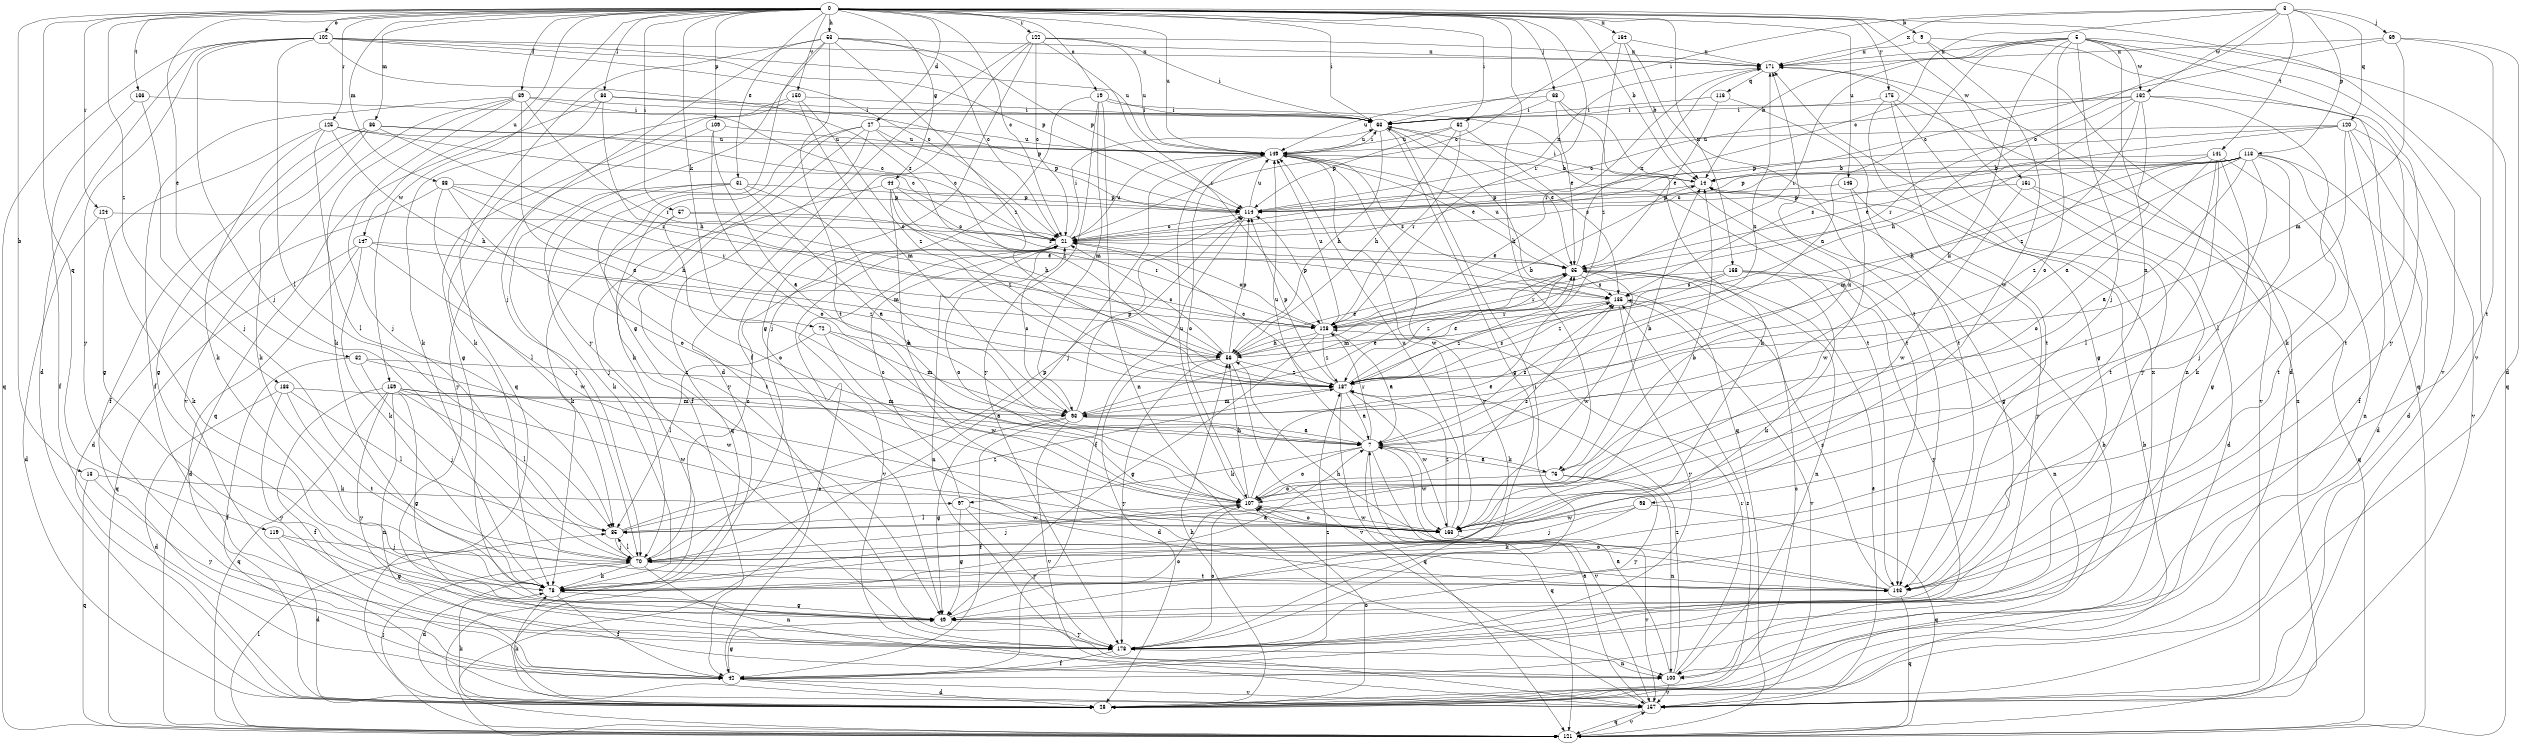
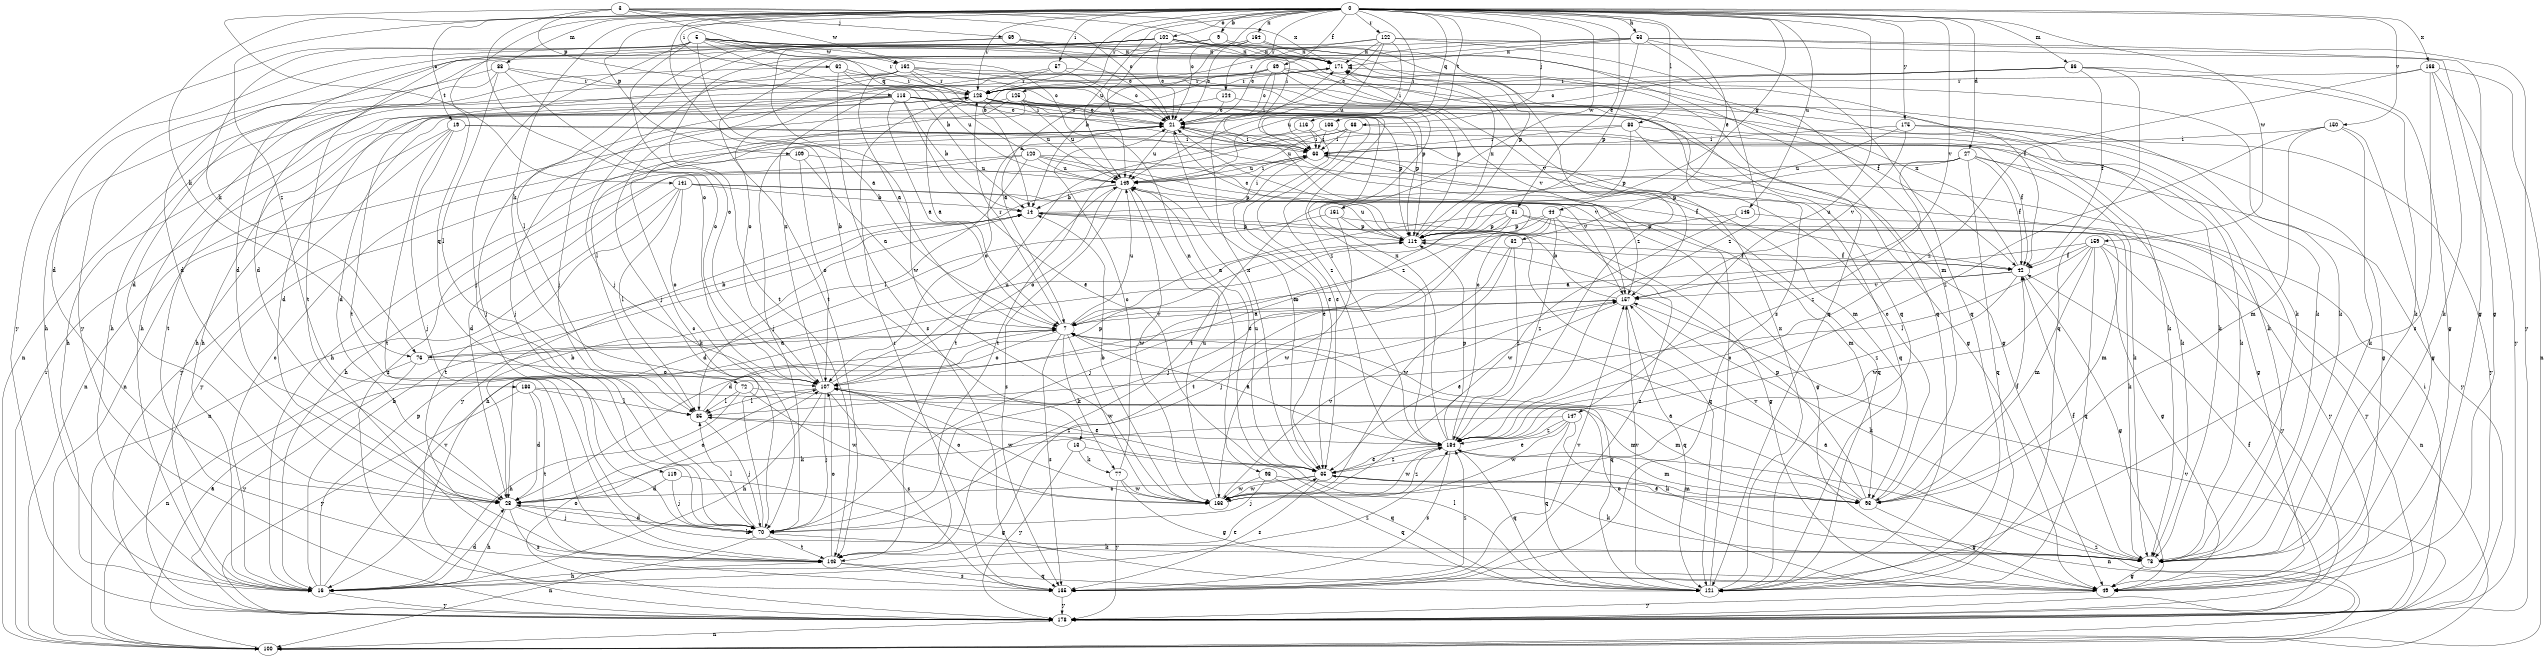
edge "171" -> "116": now "0" -> "116"
edge "3" -> "35": now "3" -> "107"
node "56": label "56" -> "16"
node "187": label "187" -> "184"
edge "149" -> "70": now "125" -> "70"
edge "86" -> "121": added, label "q"
edge "147" -> "28": label "d" -> "k"
node "97": label "97" -> "77"
edge "44" -> "178": added, label "y"
